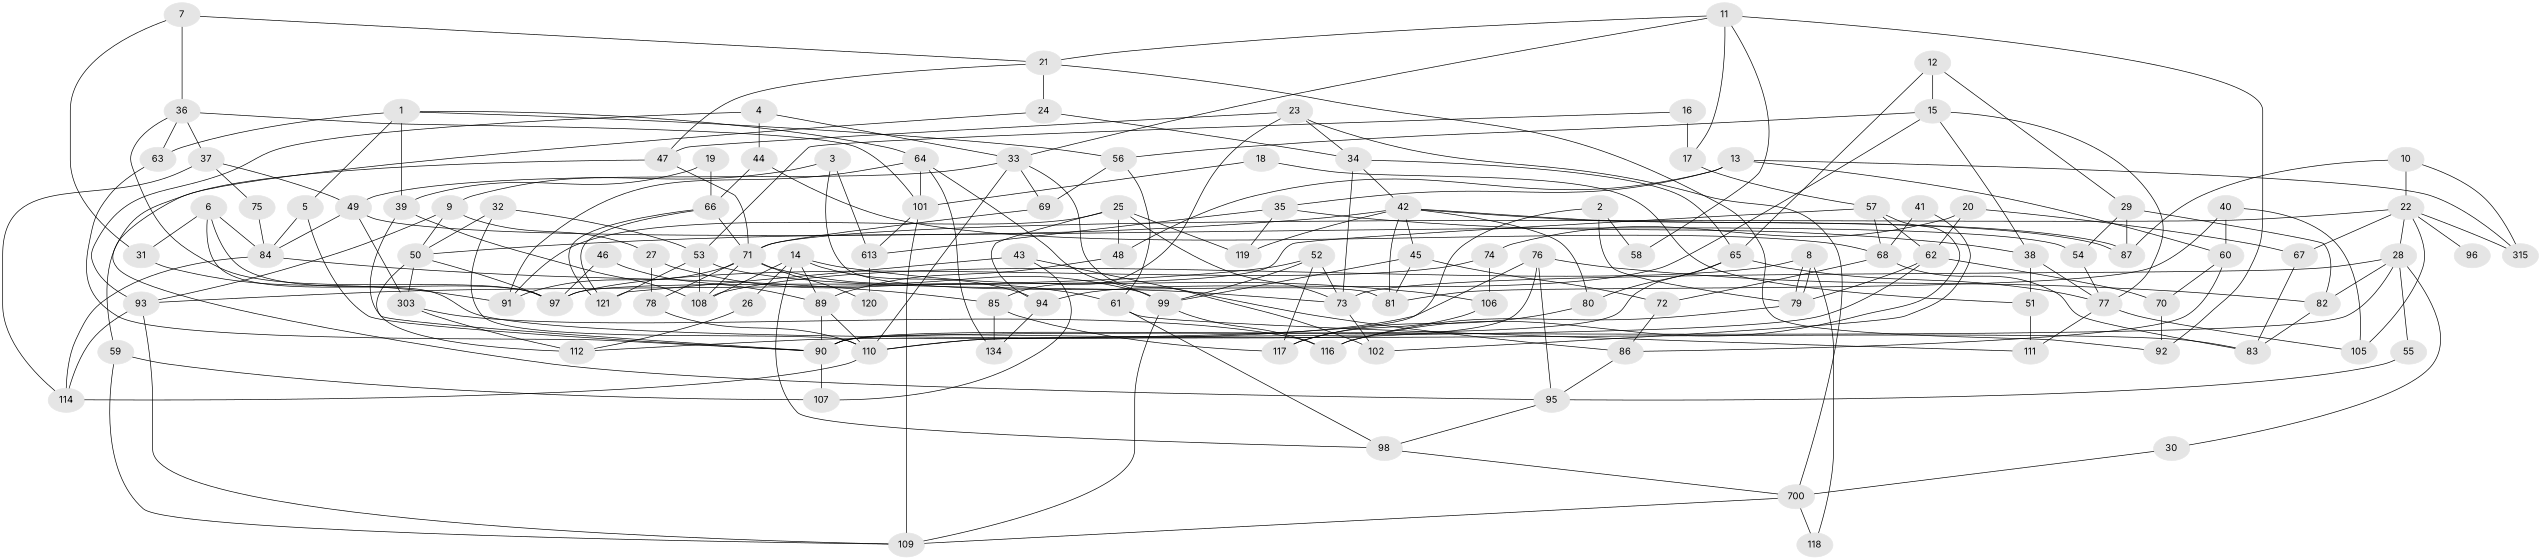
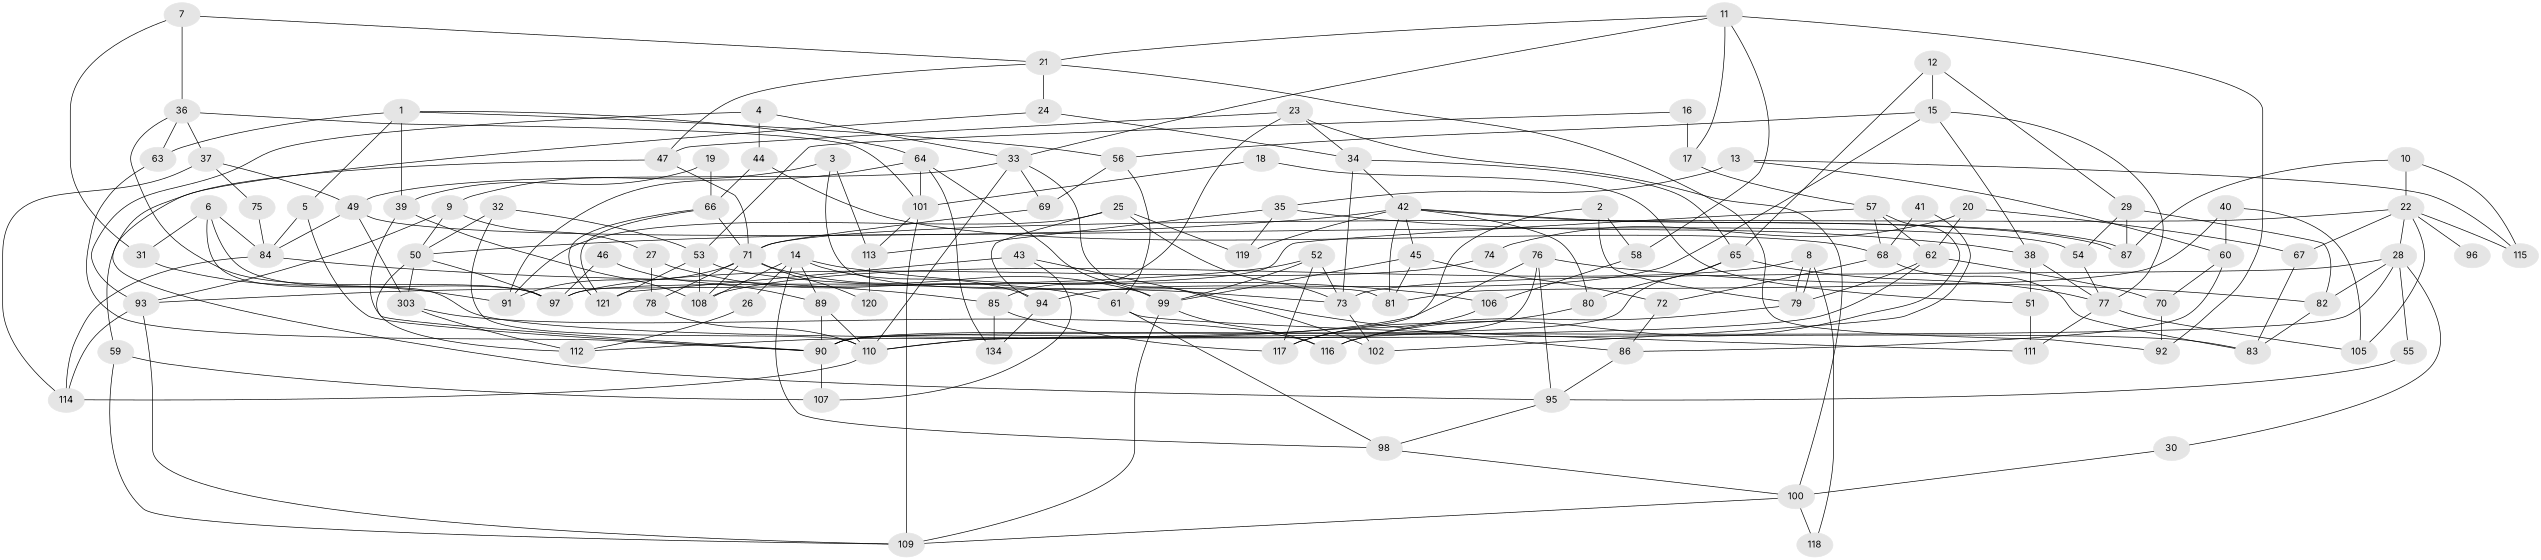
node "613": label "613" -> "113"
node "48": removed
node "315": label "315" -> "115"
edge "74" -- "106": now "58" -- "106"
node "700": label "700" -> "100"
